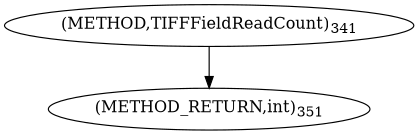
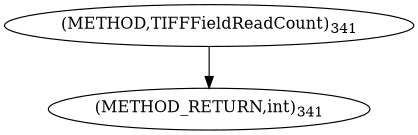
node "(METHOD_RETURN,int)": text "351" -> "341"
